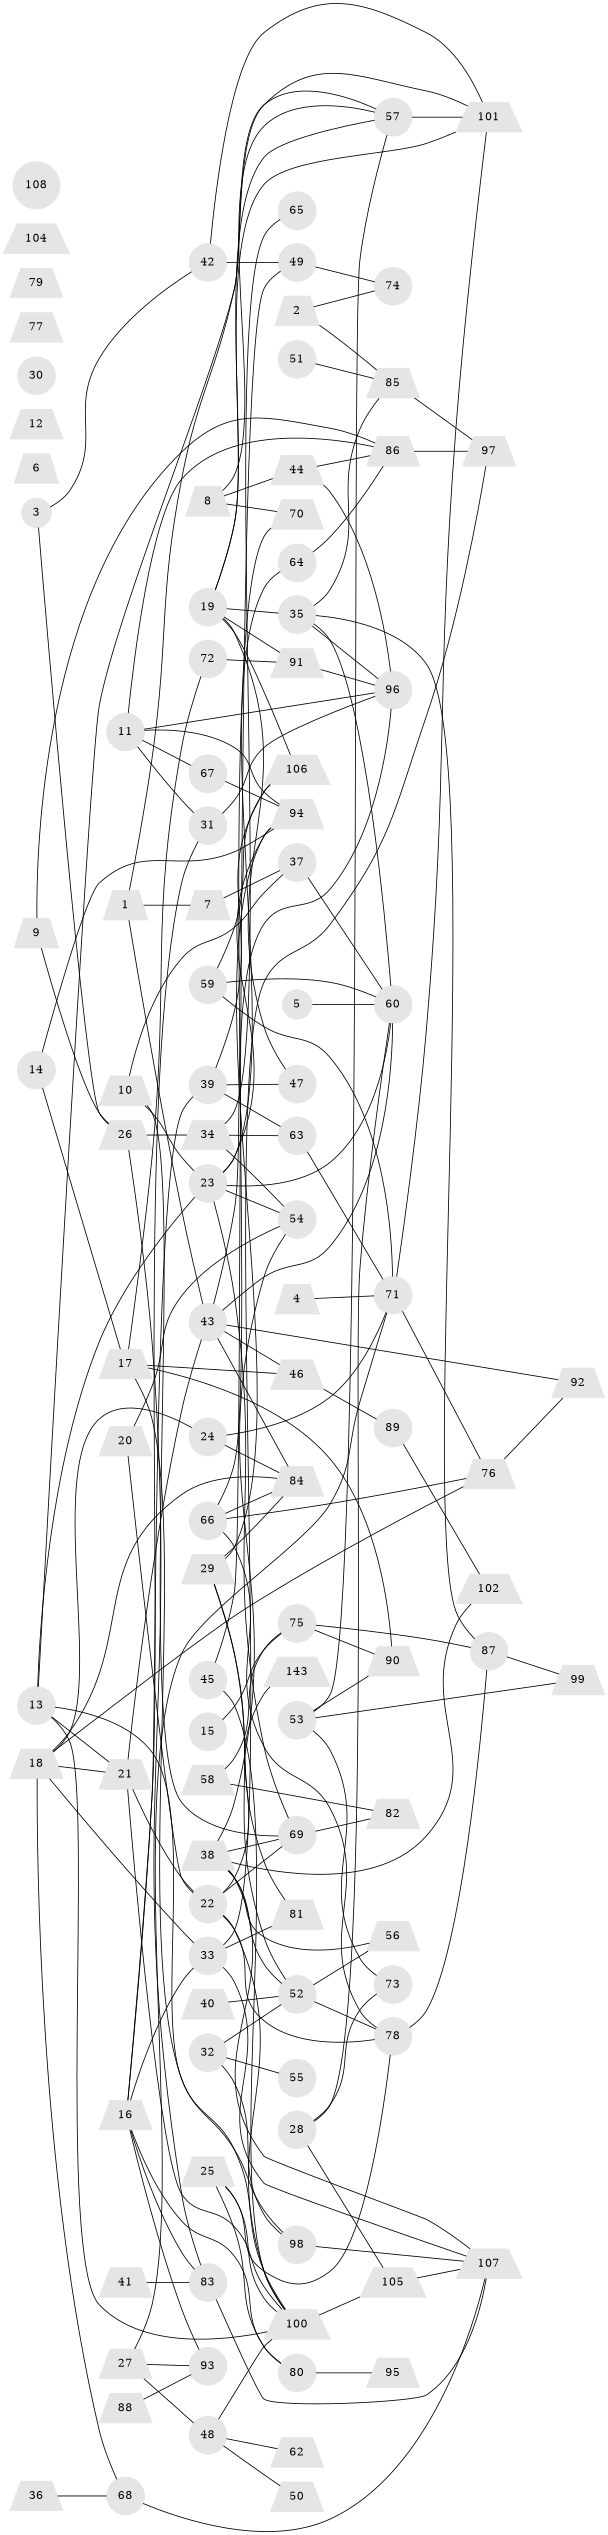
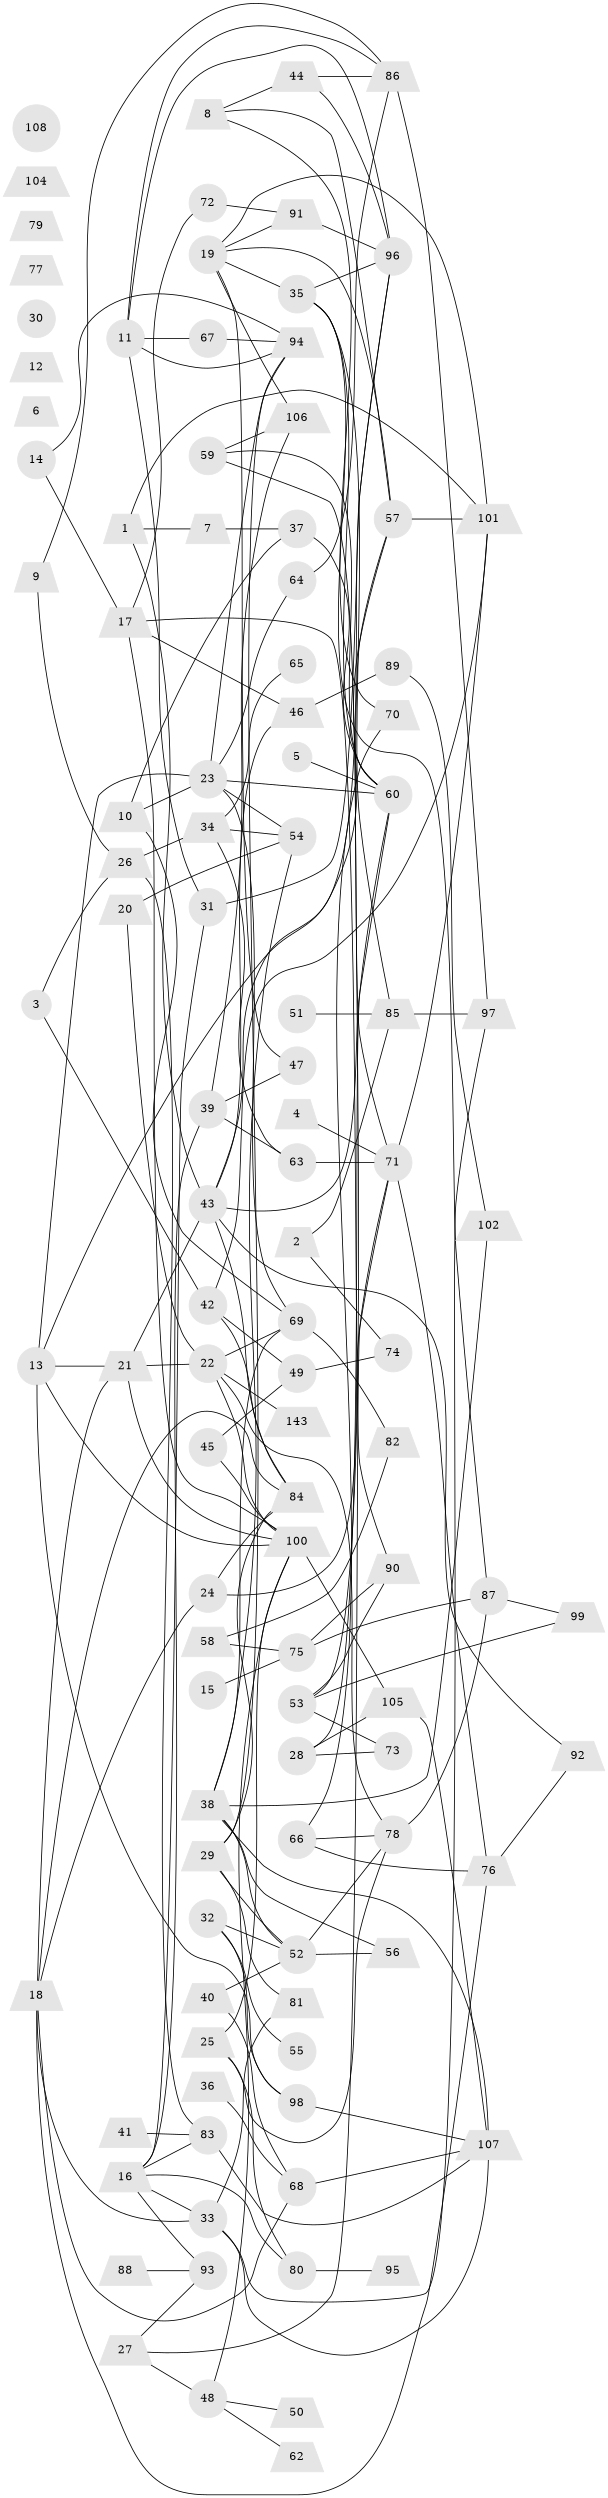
edge "84" -- "66": now "84" -- "42"
edge "40" -- "68": added
